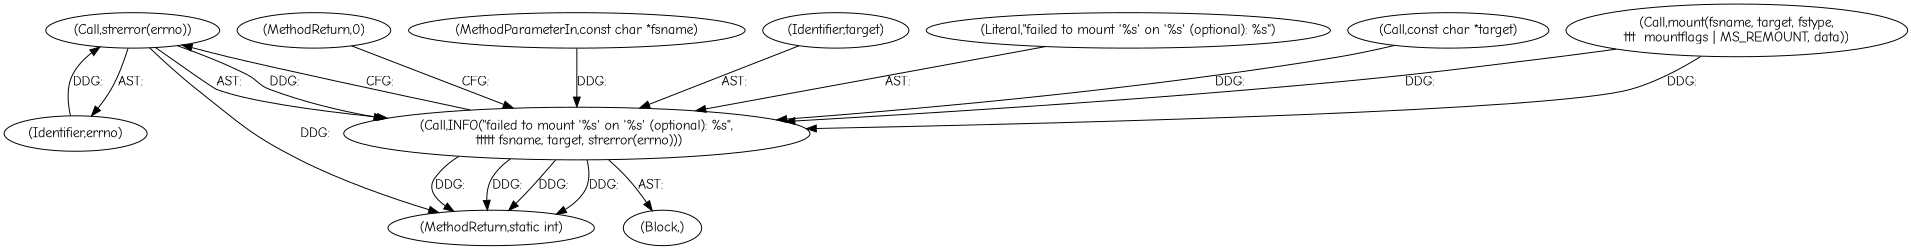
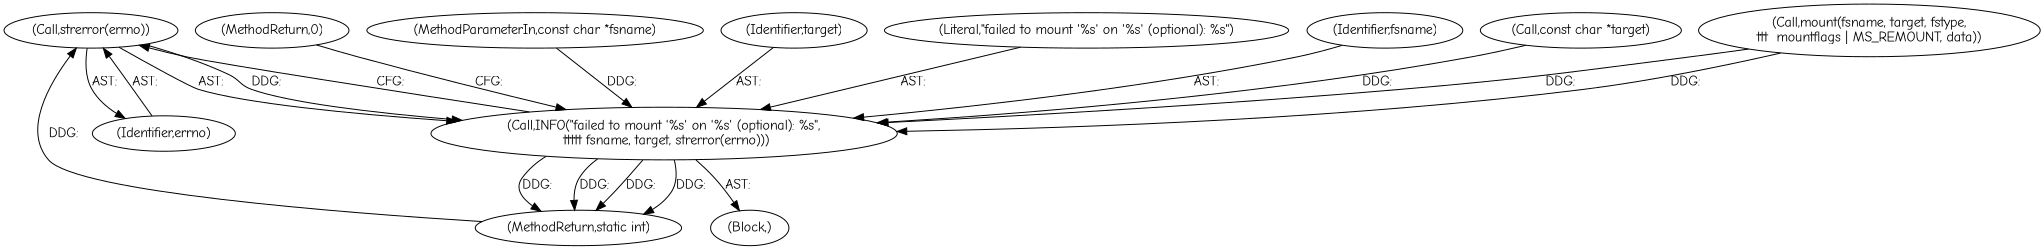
node "(Identifier,fsname)": added
edge "(Identifier,errno)" -> "(Call,strerror(errno))": label "DDG: " -> "AST: "
edge "(Call,strerror(errno))" -> "(MethodReturn,static int)": reversed
